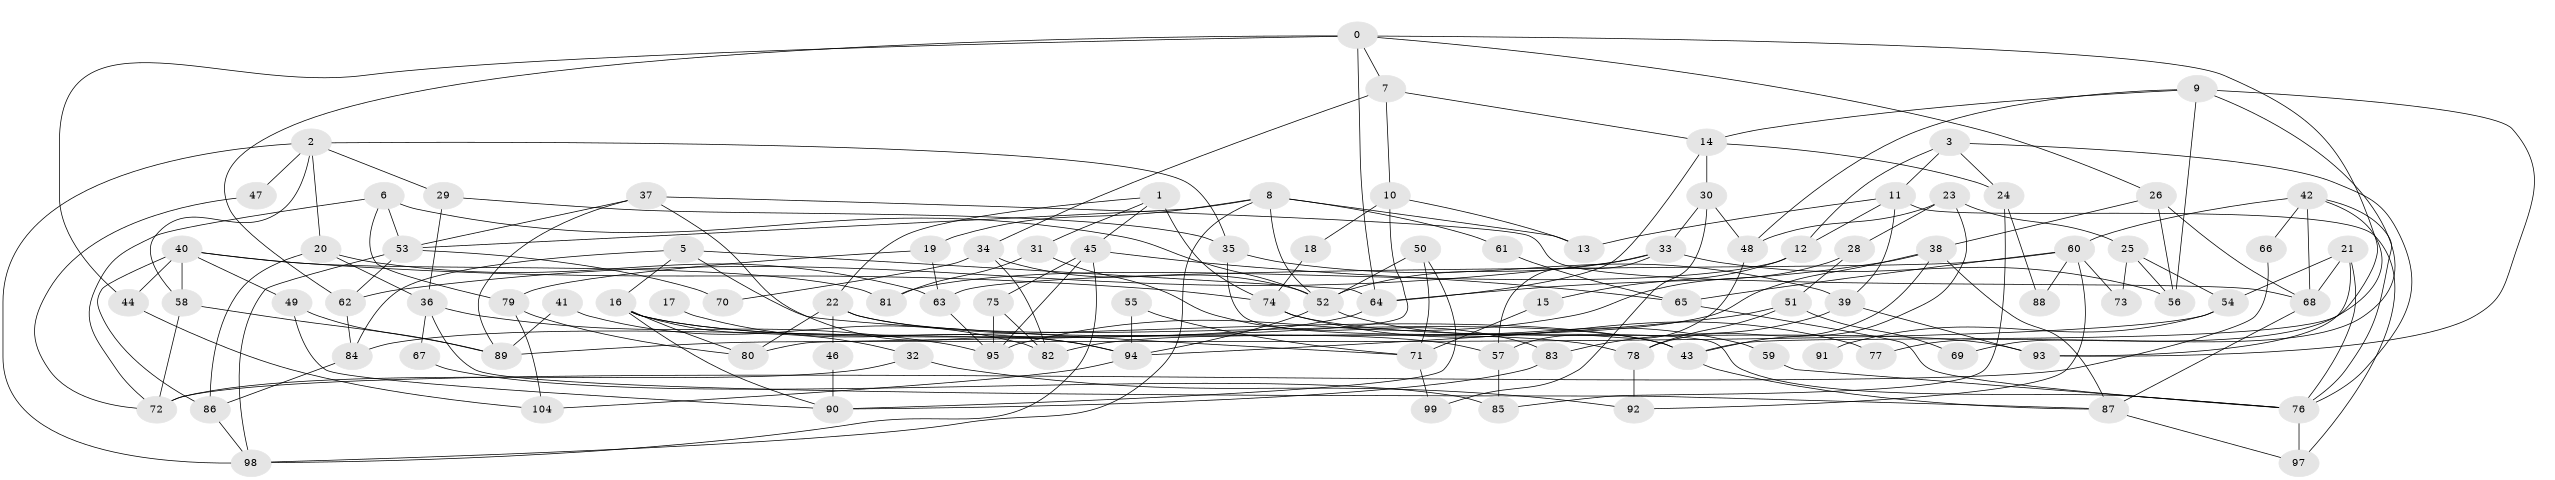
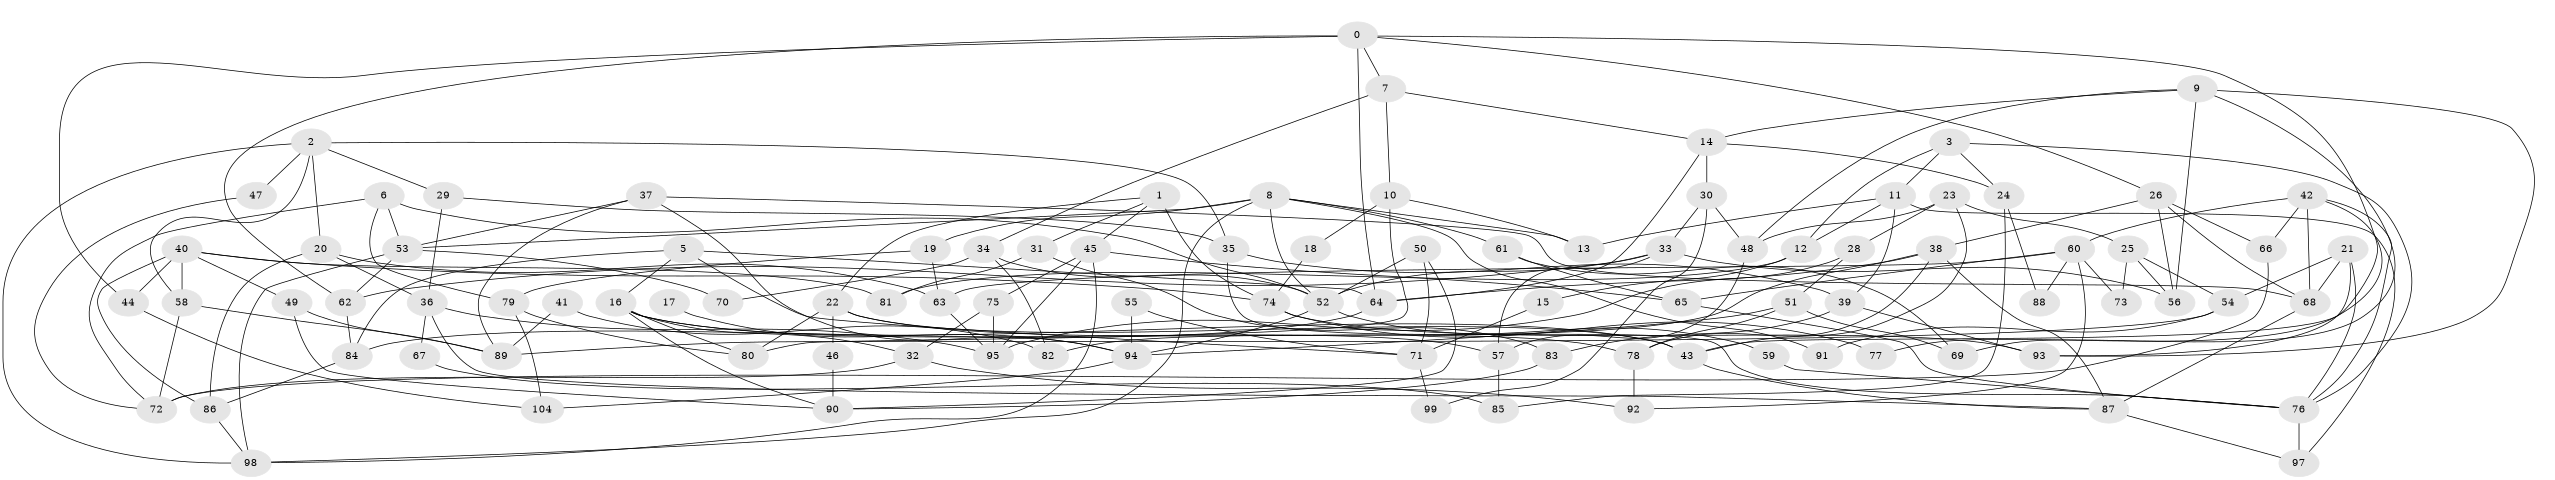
edge "26" -- "66": added
edge "61" -- "69": added
edge "8" -- "91": added
edge "75" -- "82": now "75" -- "32"
